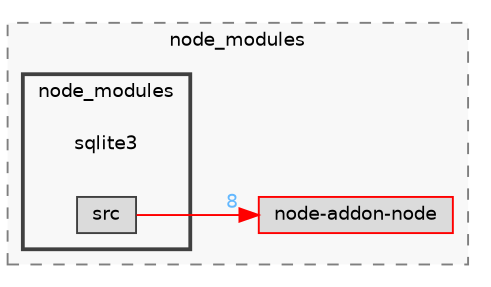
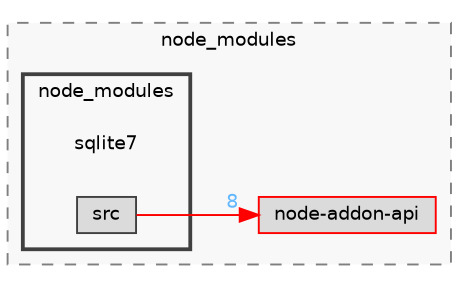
node "sqlite3": label "sqlite3" -> "sqlite7"
node "node-addon-node": label "node-addon-node" -> "node-addon-api"
